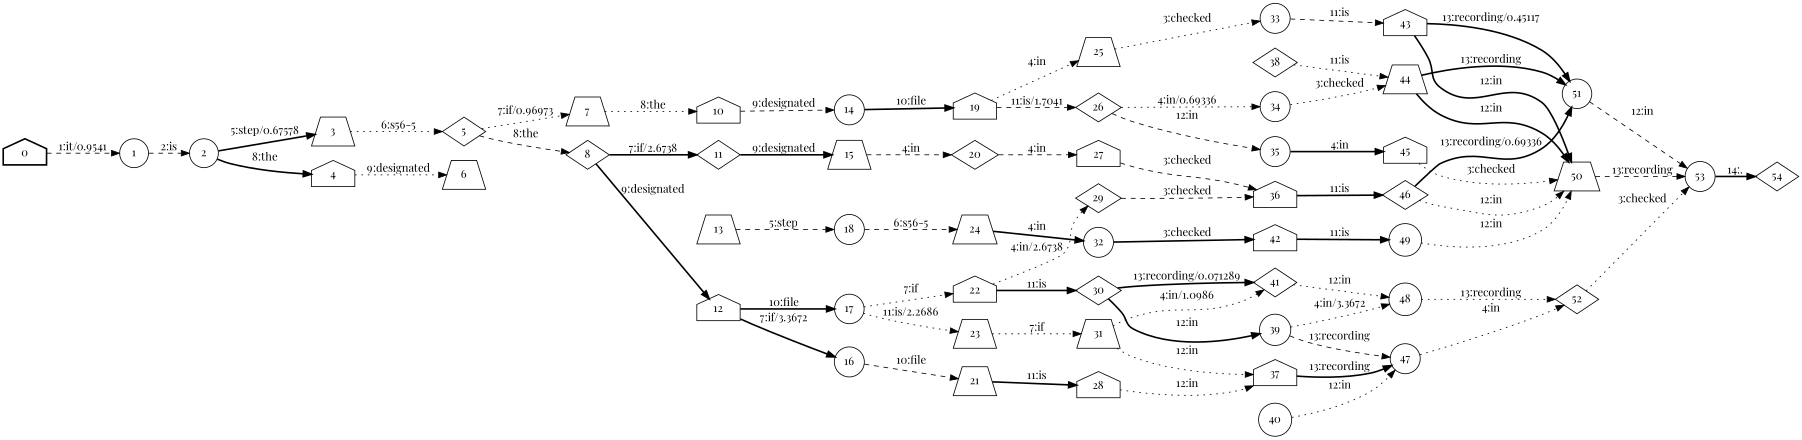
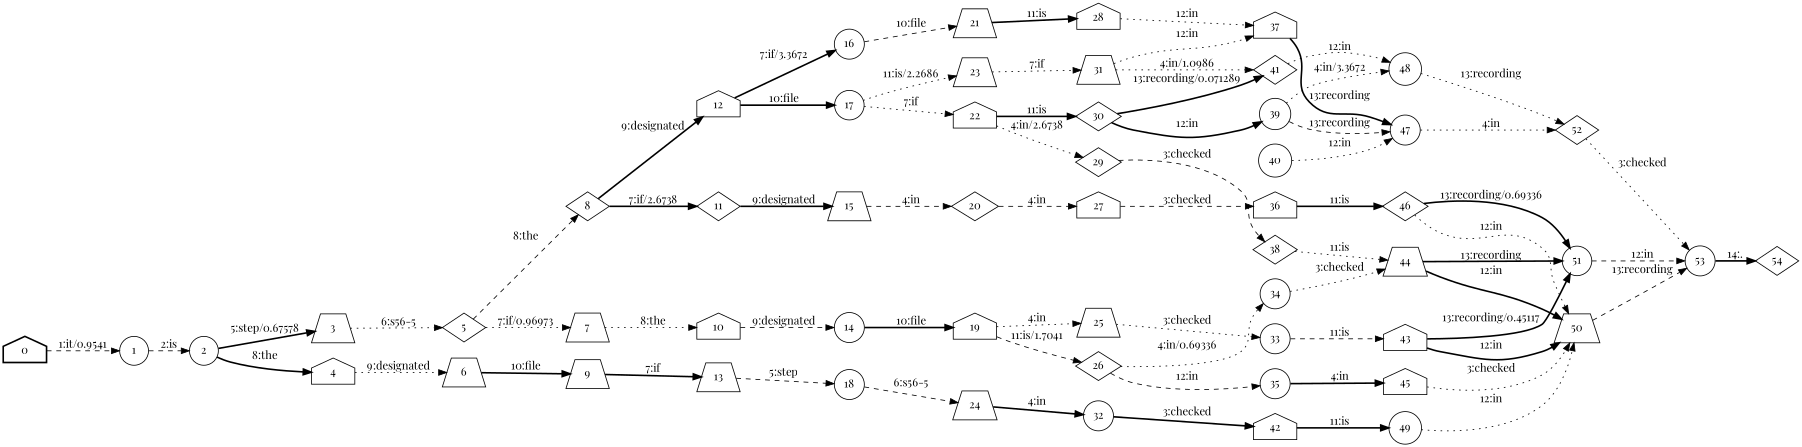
edge "29" -> "36": now "29" -> "38"
node "9": added
